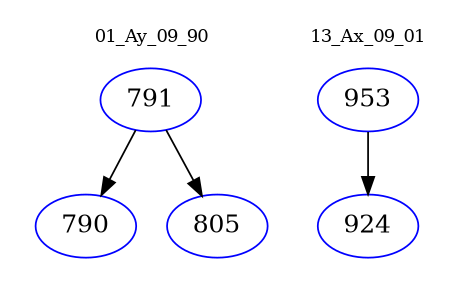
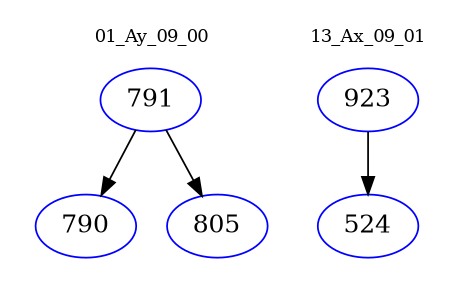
cluster "01_Ay_09_90": label "01_Ay_09_90" -> "01_Ay_09_00"
node "953": label "953" -> "923"
node "924": label "924" -> "524"
